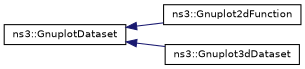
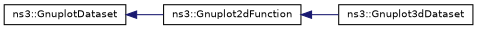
edge "ns3::Gnuplot3dDataset" -> "ns3::GnuplotDataset": now "ns3::Gnuplot3dDataset" -> "ns3::Gnuplot2dFunction"
